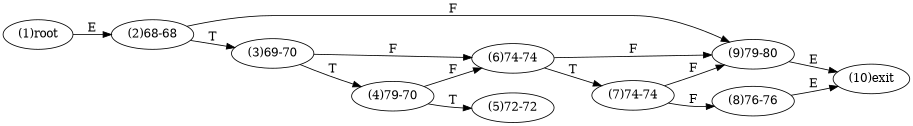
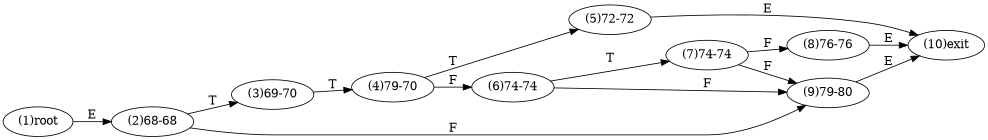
edge "(5)72-72" -> "(10)exit": added, label "E"
edge "(3)69-70" -> "(6)74-74": removed, label "F"
